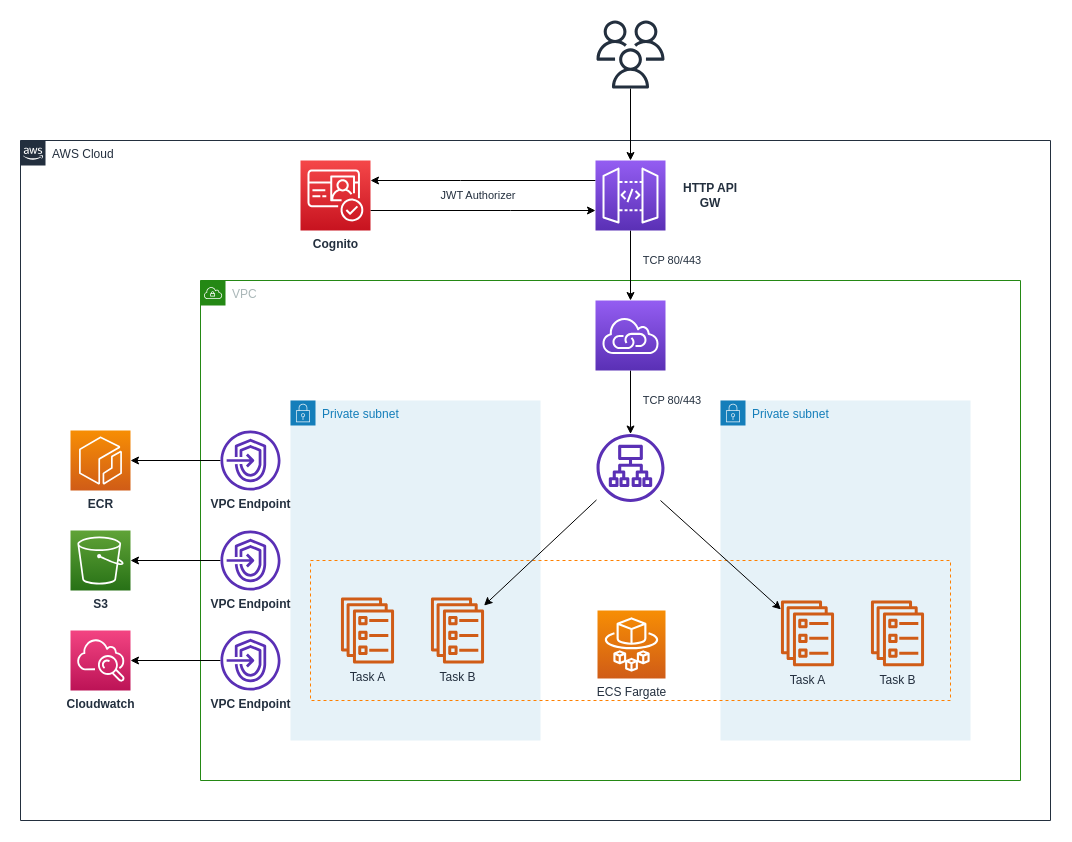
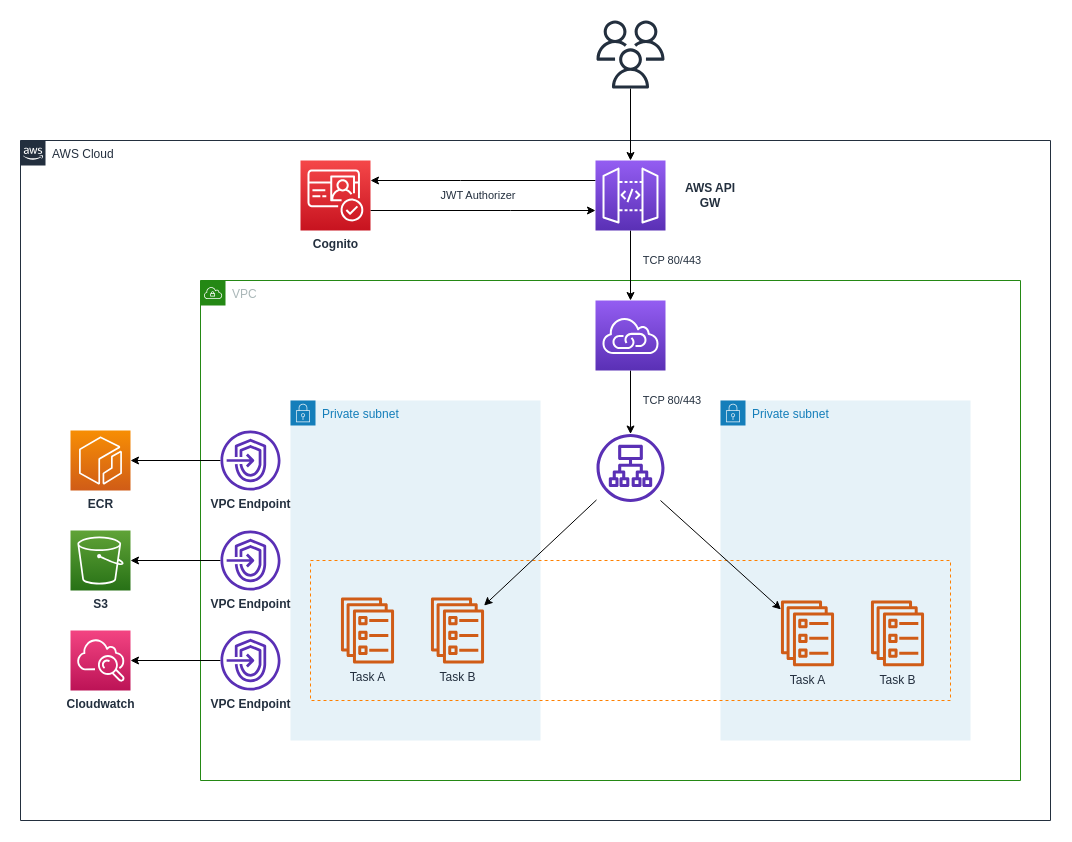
node "HTTP API GW": label "HTTP API GW" -> "AWS API GW"
node "ECS Fargate": removed
